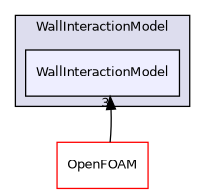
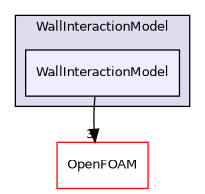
edge "OpenFOAM" -> "WallInteractionModel": reversed
